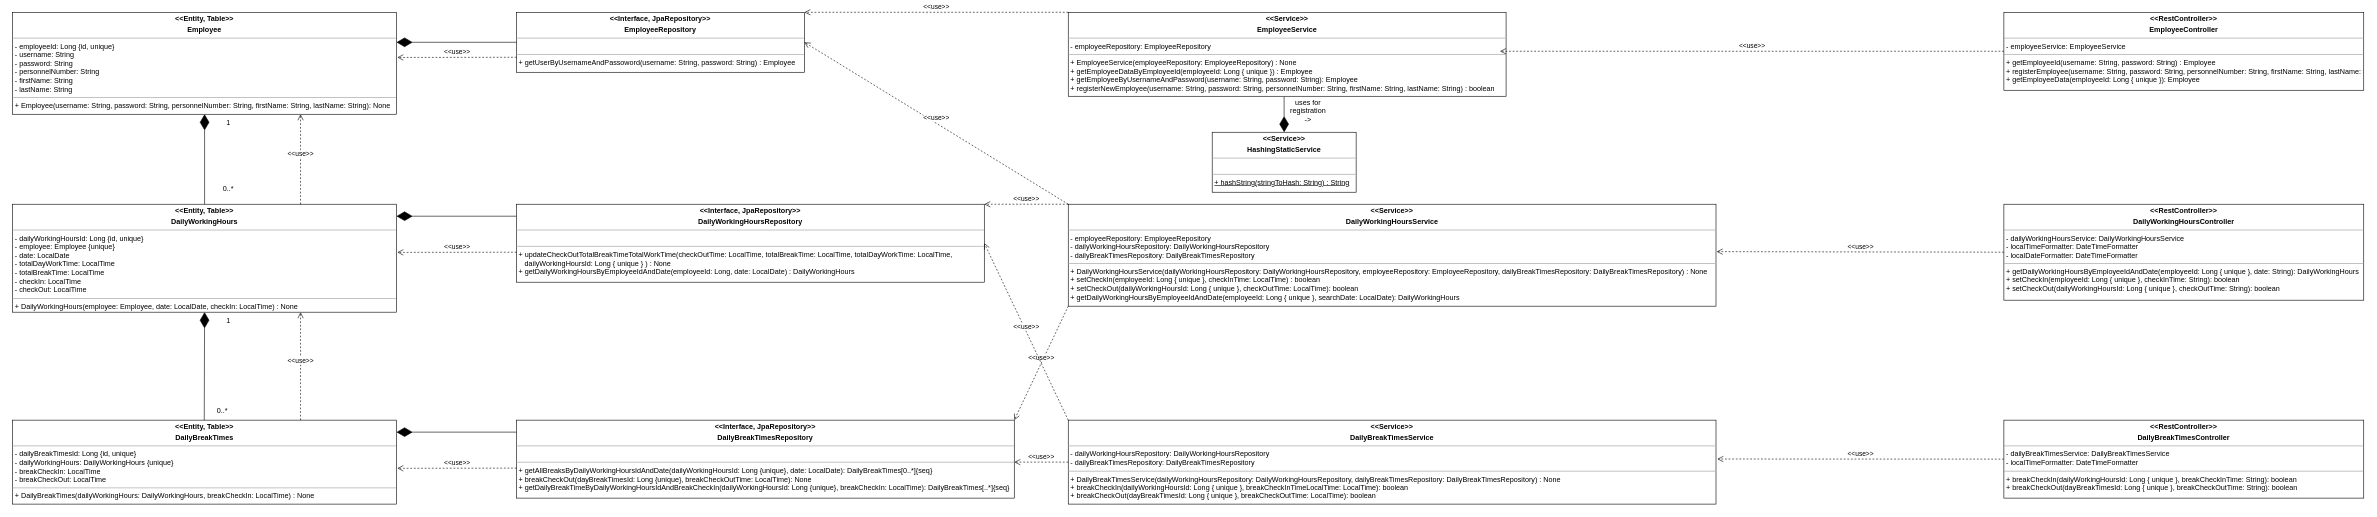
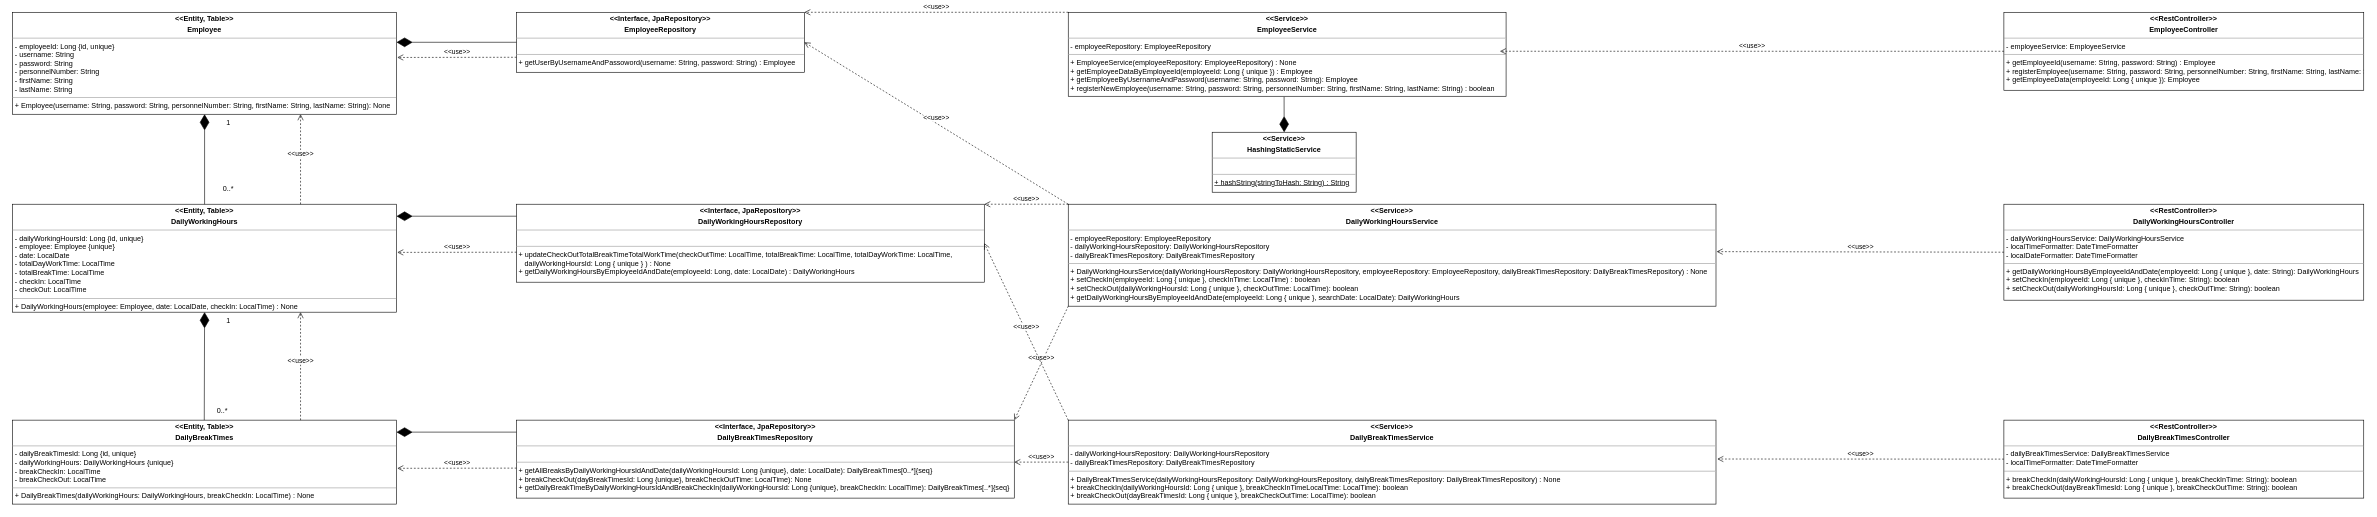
node "uses for registration ->": removed
